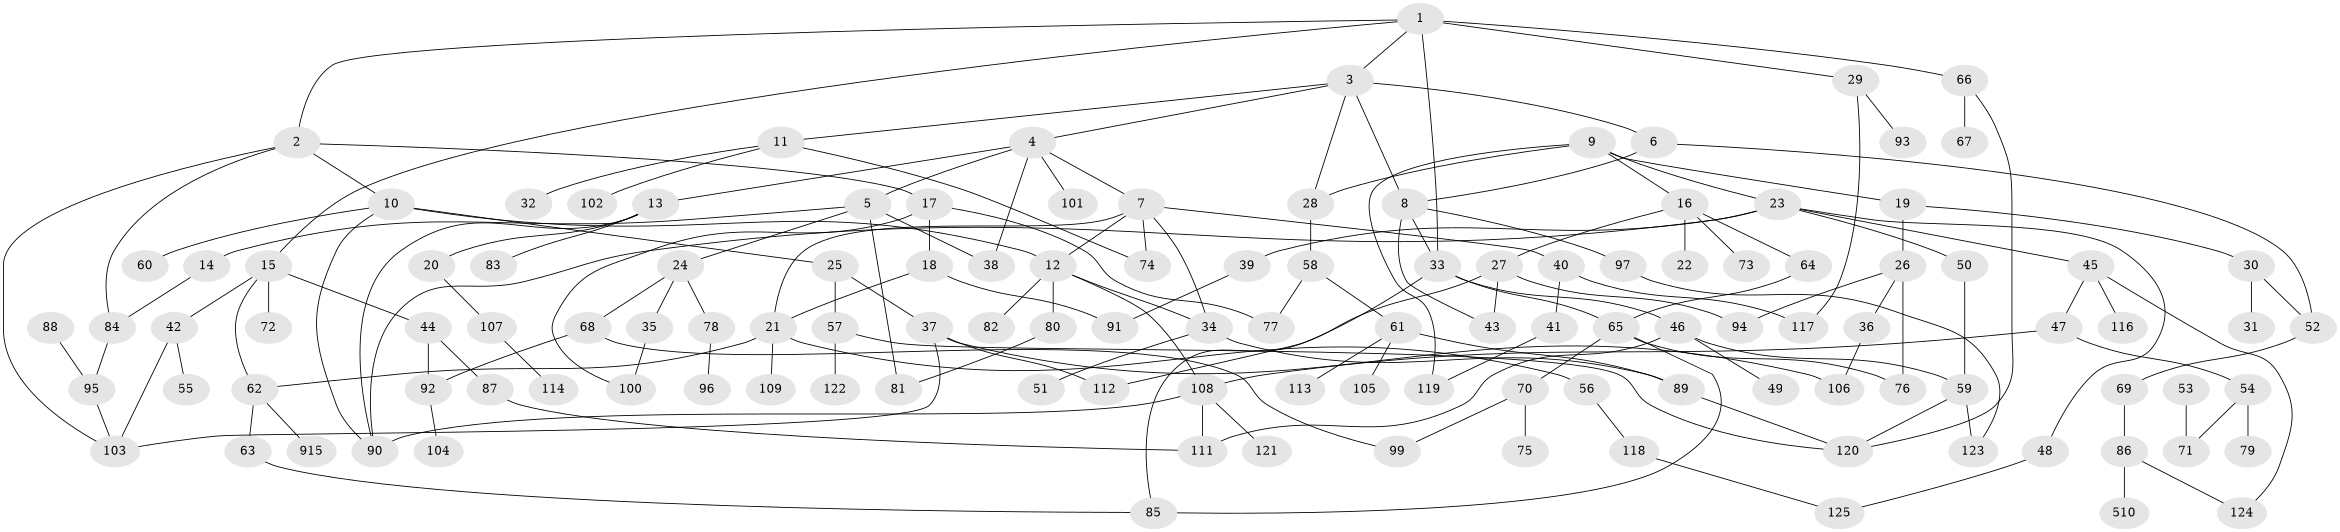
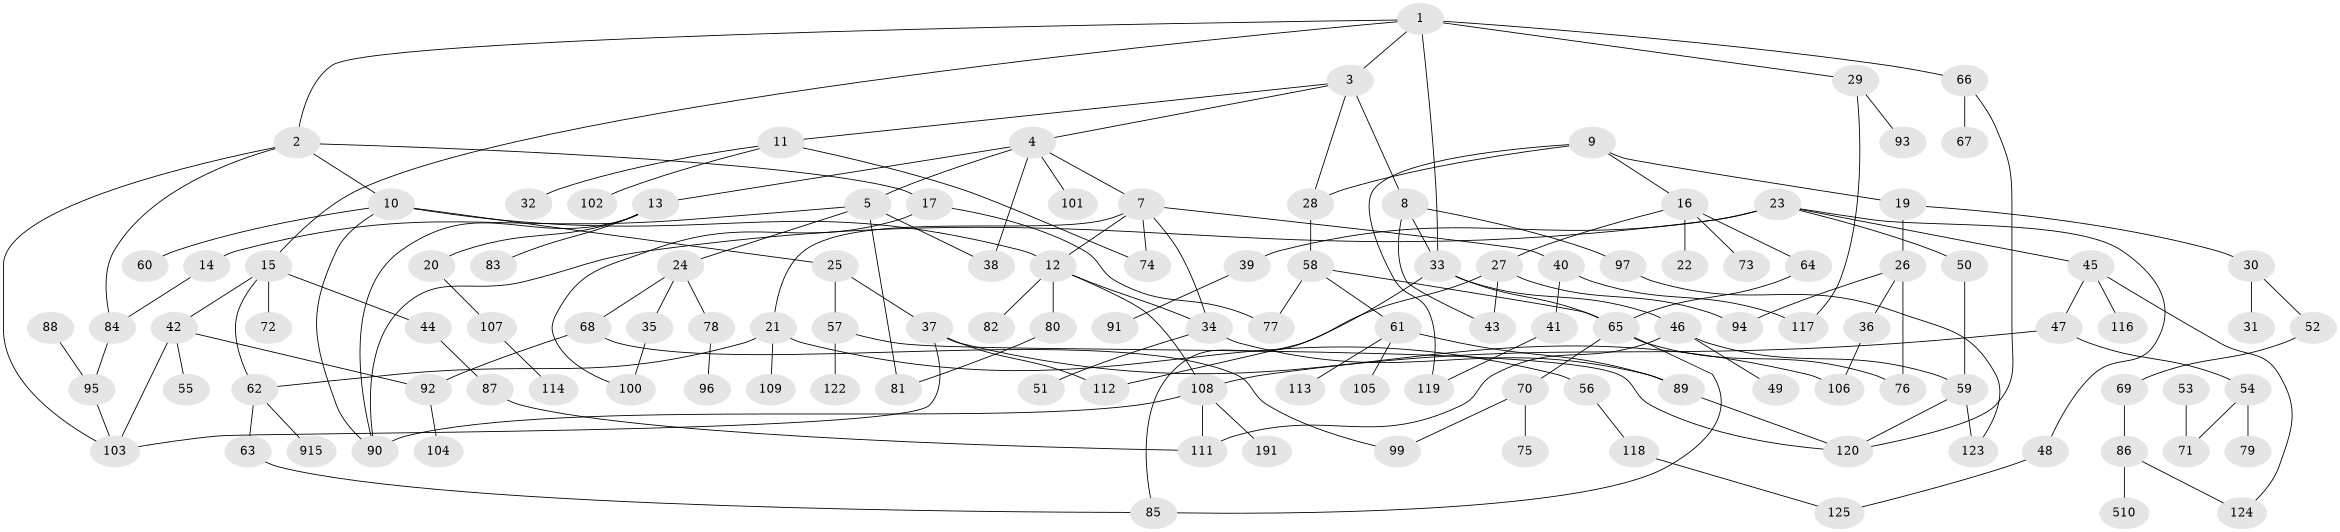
node "6": removed
edge "9" -- "23": removed
node "18": removed
edge "58" -- "65": added
edge "44" -- "92": now "42" -- "92"
node "121": label "121" -> "191"
